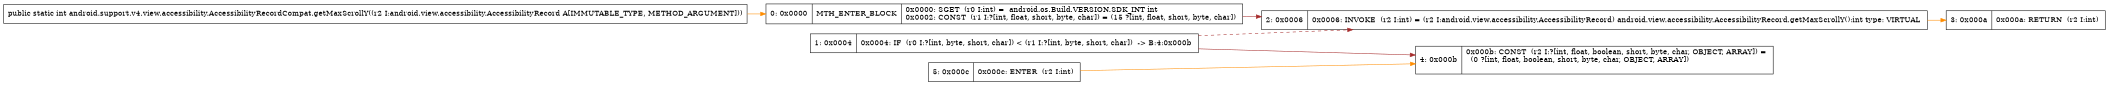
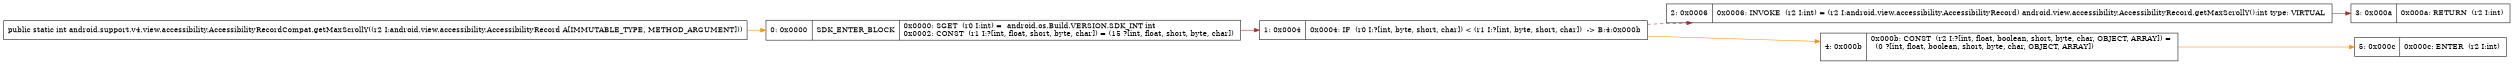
node "0: 0x0000": text "MTH_ENTER_BLOCK" -> "SDK_ENTER_BLOCK"
edge "0: 0x0000" -> "2: 0x0006": now "0: 0x0000" -> "1: 0x0004"
edge "2: 0x0006" -> "3: 0x000a": color darkorange -> brown
edge "1: 0x0004" -> "4: 0x000b": color brown -> darkorange
edge "5: 0x000c" -> "4: 0x000b": reversed
